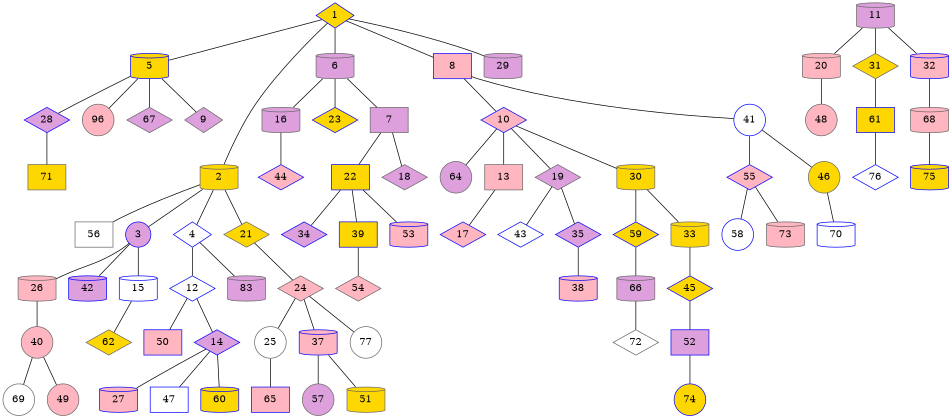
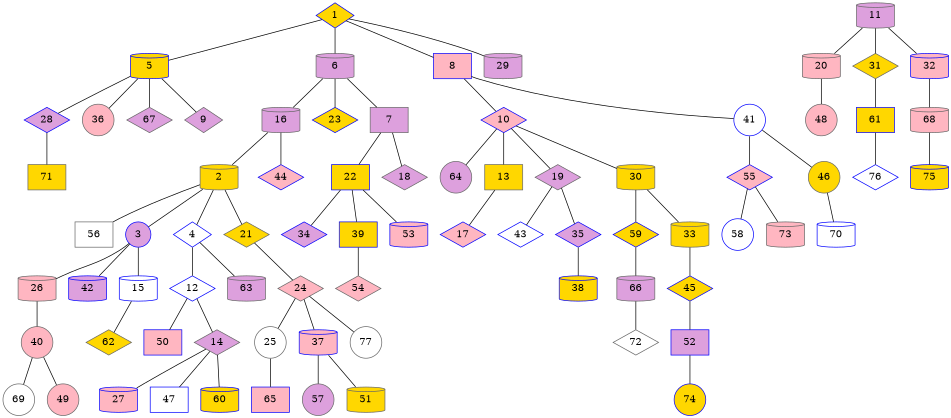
edge "1" -- "2": now "16" -- "2"
node "96": label "96" -> "36"
node "13": fillcolor lightpink -> gold
node "83": label "83" -> "63"
node "38": fillcolor lightpink -> gold
node "14": color blue -> gray40
